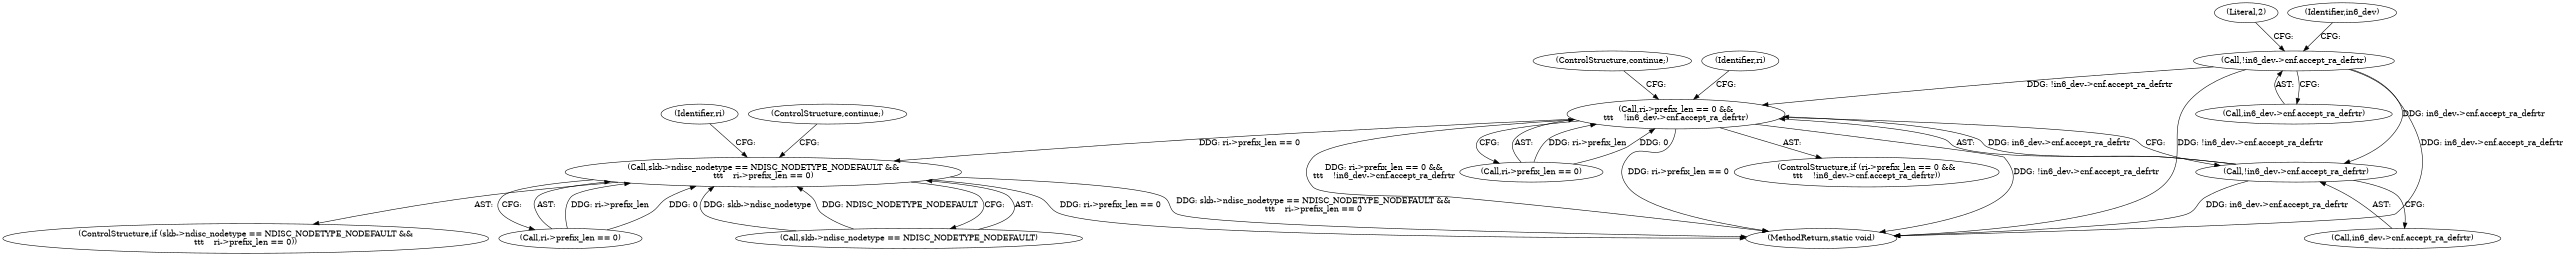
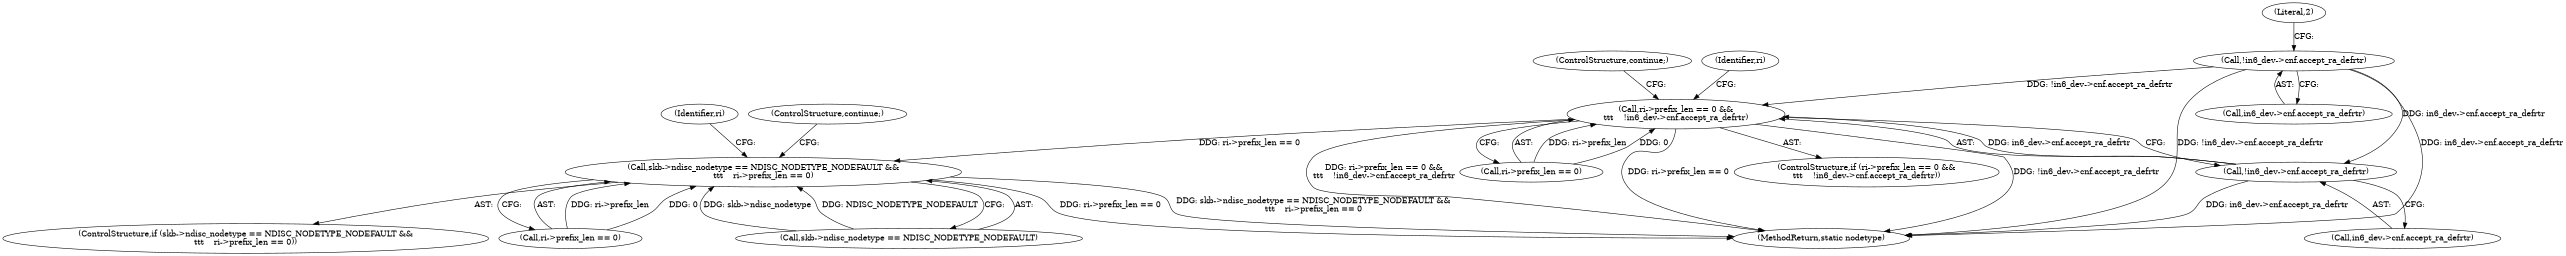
node "(Identifier,in6_dev)": removed
node "(MethodReturn,static void)": label "(MethodReturn,static void)" -> "(MethodReturn,static nodetype)"
